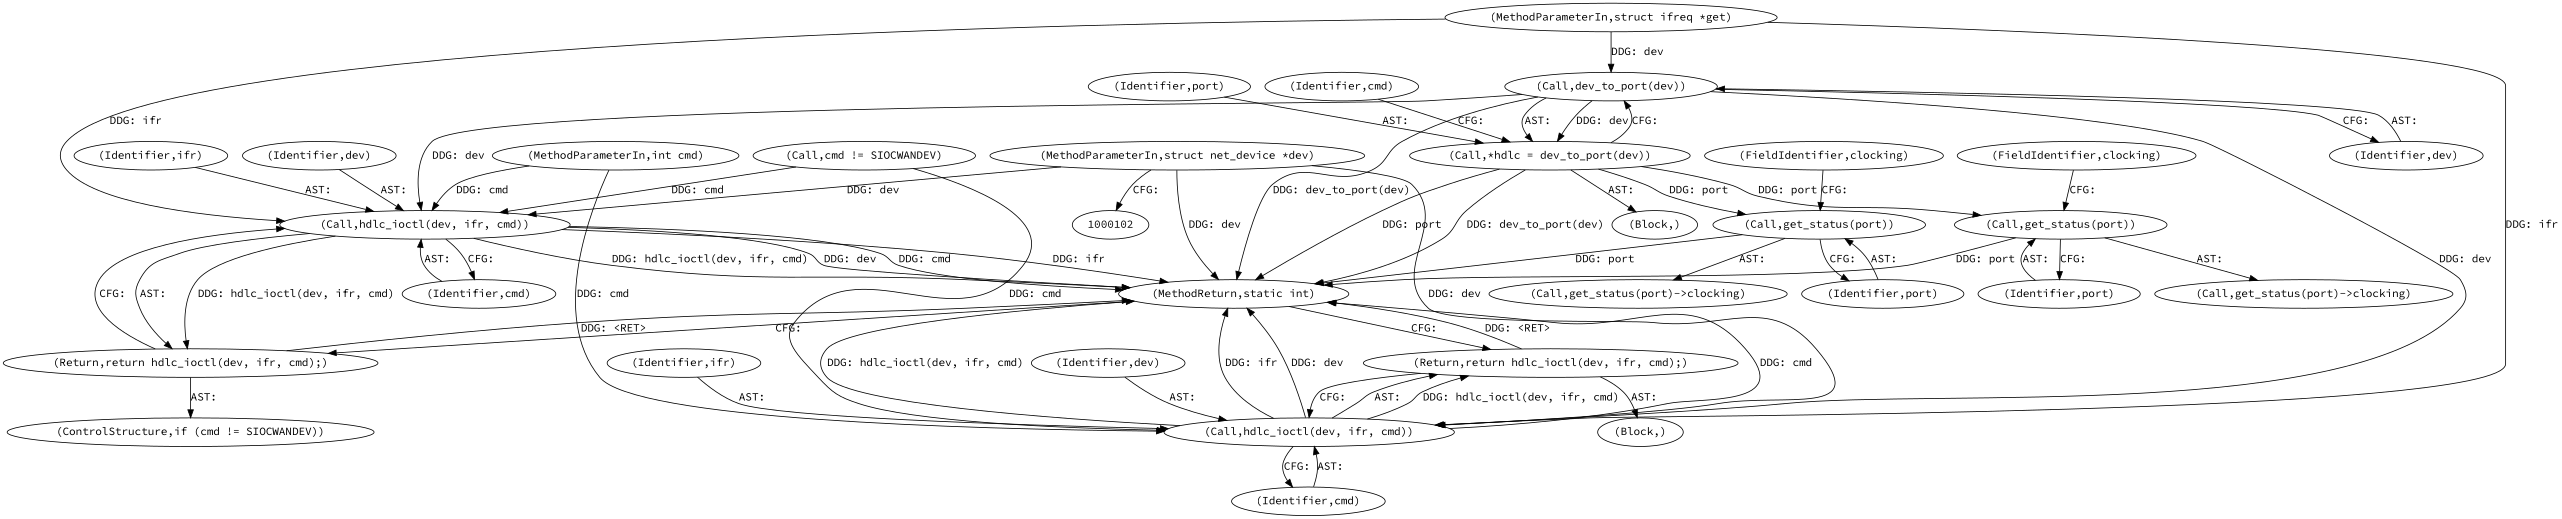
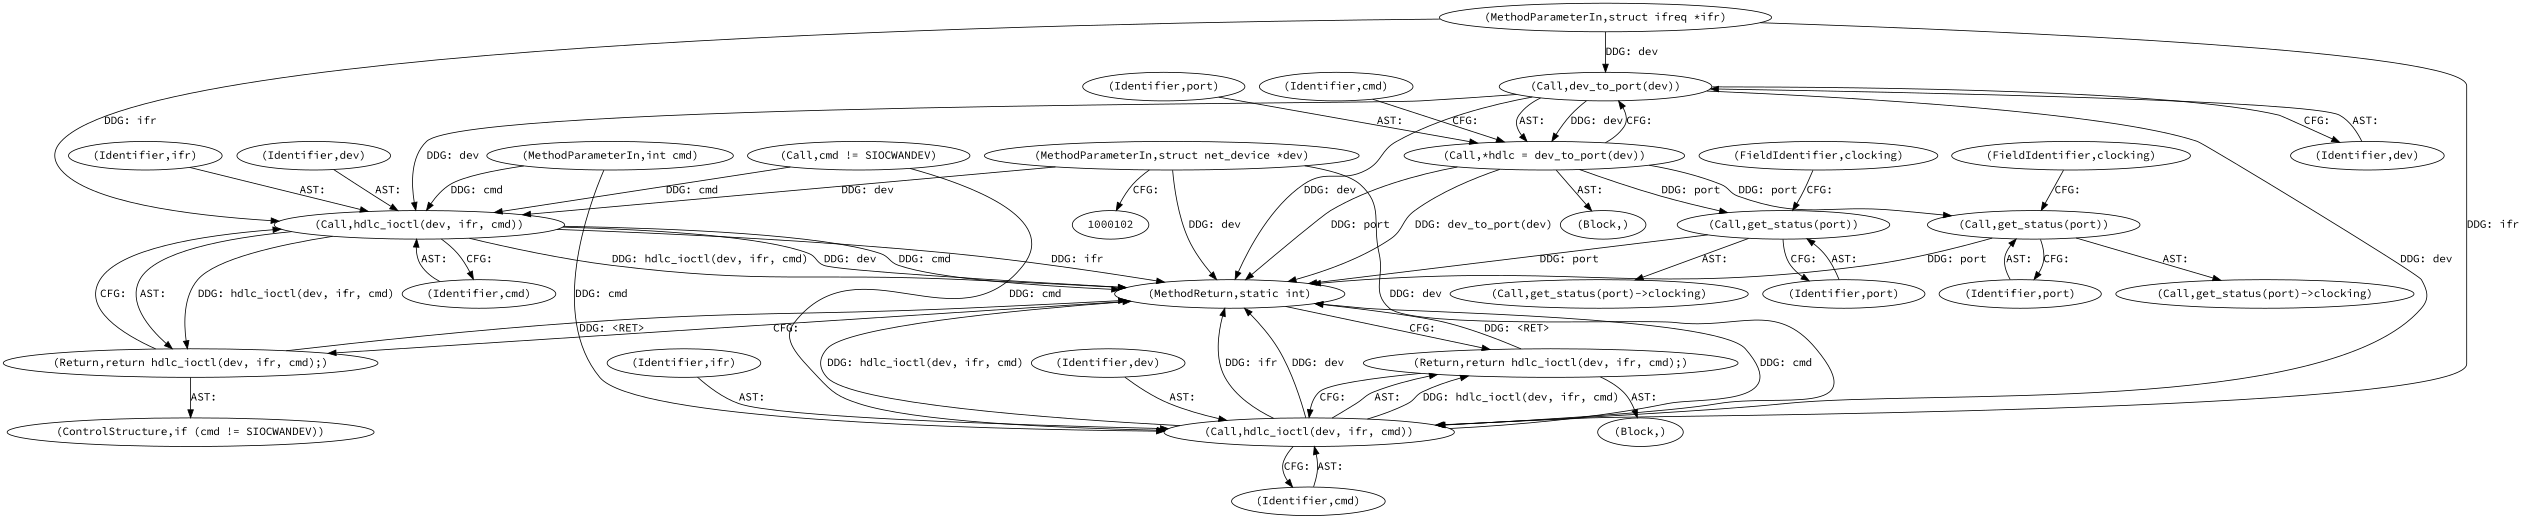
node "(MethodParameterIn,struct ifreq *get)": label "(MethodParameterIn,struct ifreq *get)" -> "(MethodParameterIn,struct ifreq *ifr)"
edge "(Call,dev_to_port(dev))" -> "(MethodReturn,static int)": label "DDG: dev_to_port(dev)" -> "DDG: dev"
